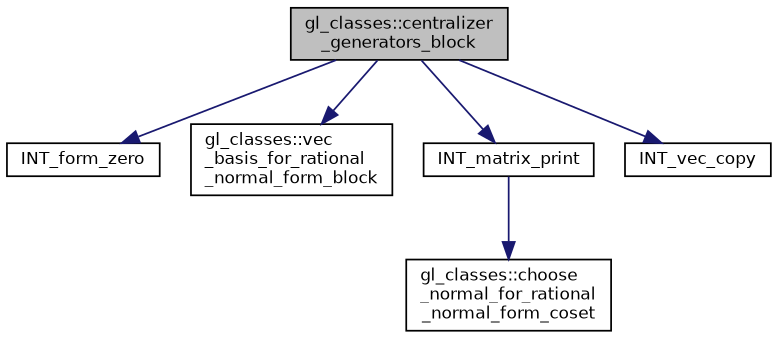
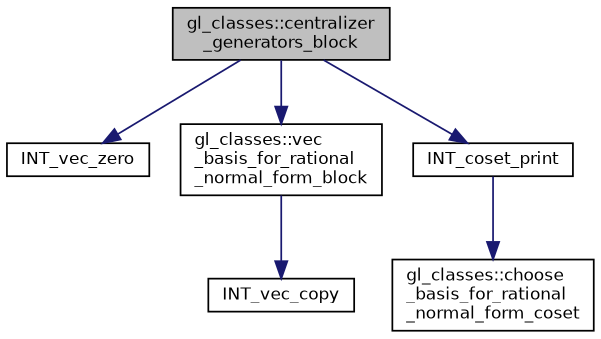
edge "gl_classes::centralizer _generators_block" -> "INT_vec_copy": now "gl_classes::vec _basis_for_rational _normal_form_block" -> "INT_vec_copy"
node "INT_form_zero": label "INT_form_zero" -> "INT_vec_zero"
node "INT_matrix_print": label "INT_matrix_print" -> "INT_coset_print"
node "gl_classes::choose _normal_for_rational _normal_form_coset": label "gl_classes::choose _normal_for_rational _normal_form_coset" -> "gl_classes::choose _basis_for_rational _normal_form_coset"
